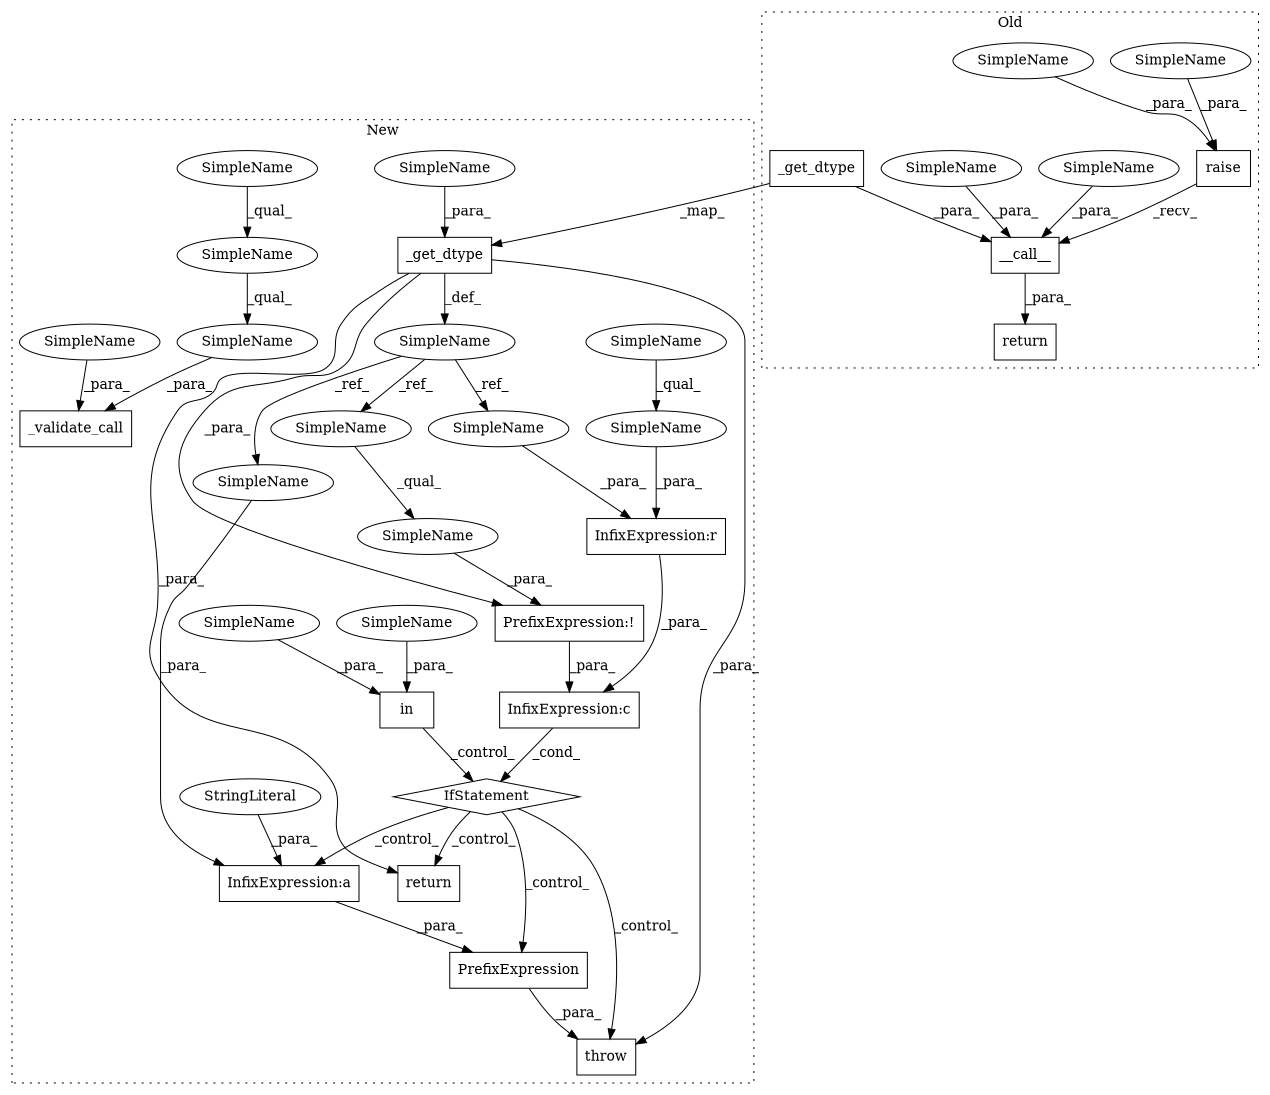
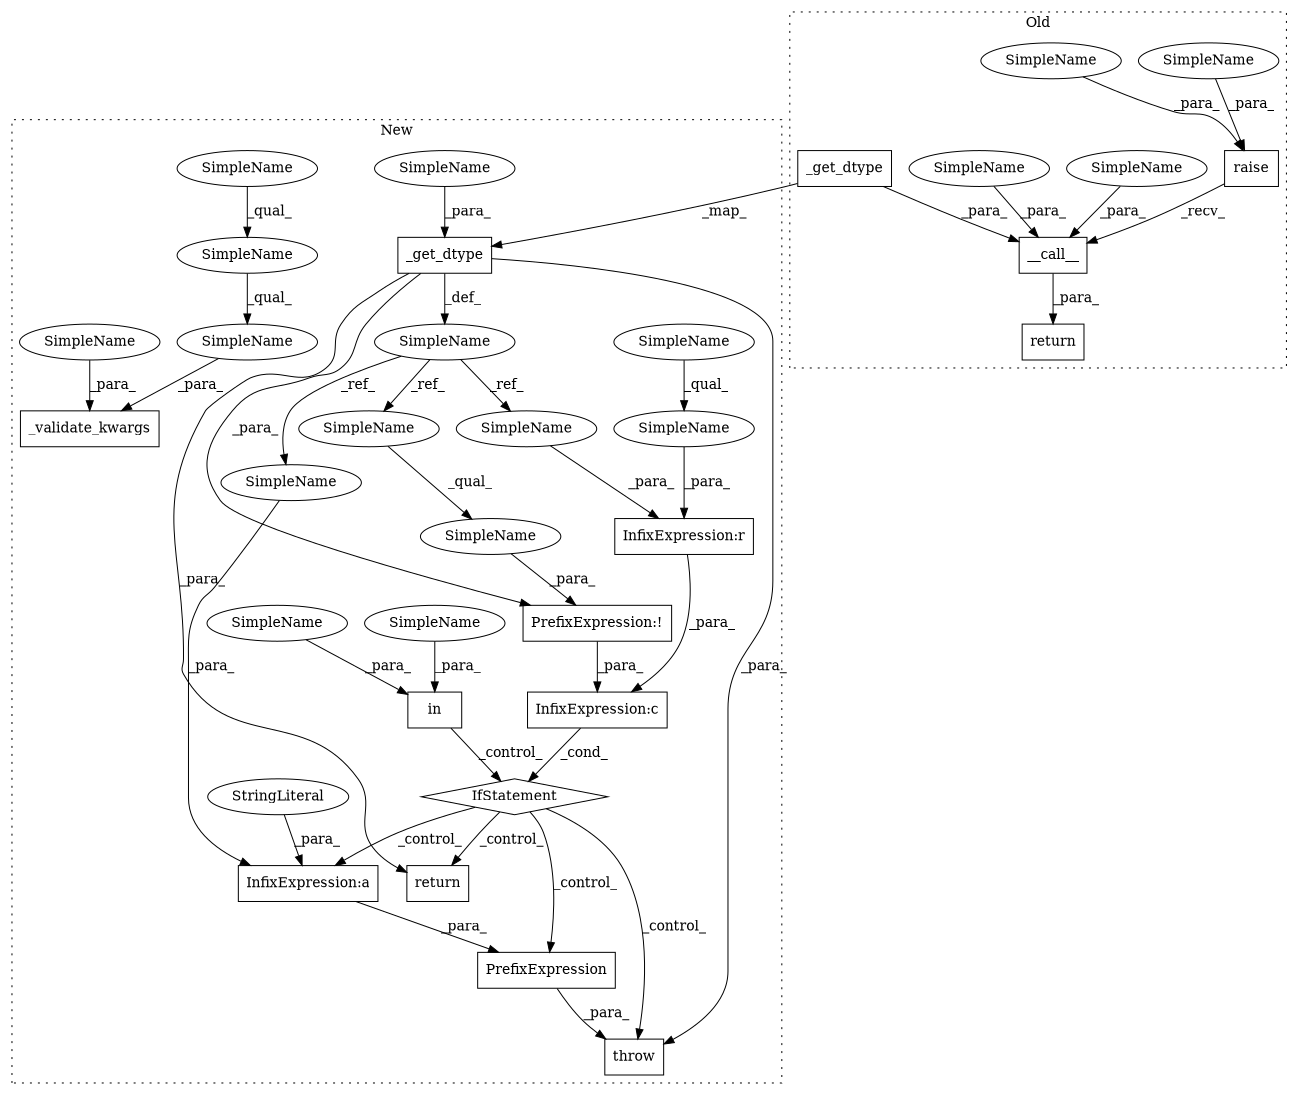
node "_validate_call": label "_validate_call" -> "_validate_kwargs"
